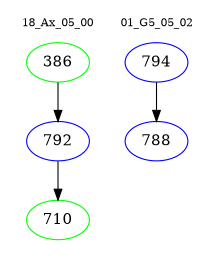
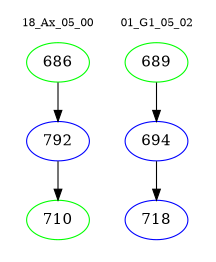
cluster "01_G5_05_02": label "01_G5_05_02" -> "01_G1_05_02"
node "386": label "386" -> "686"
node "689": added
node "794": label "794" -> "694"
node "788": label "788" -> "718"
